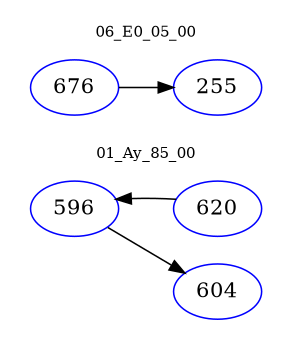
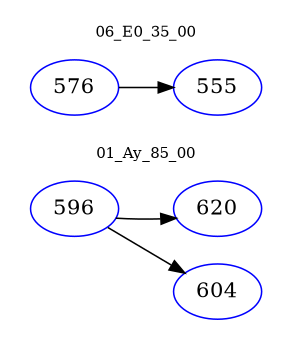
cluster "06_E0_05_00": label "06_E0_05_00" -> "06_E0_35_00"
node "676": label "676" -> "576"
node "255": label "255" -> "555"
edge "620" -> "596": reversed
